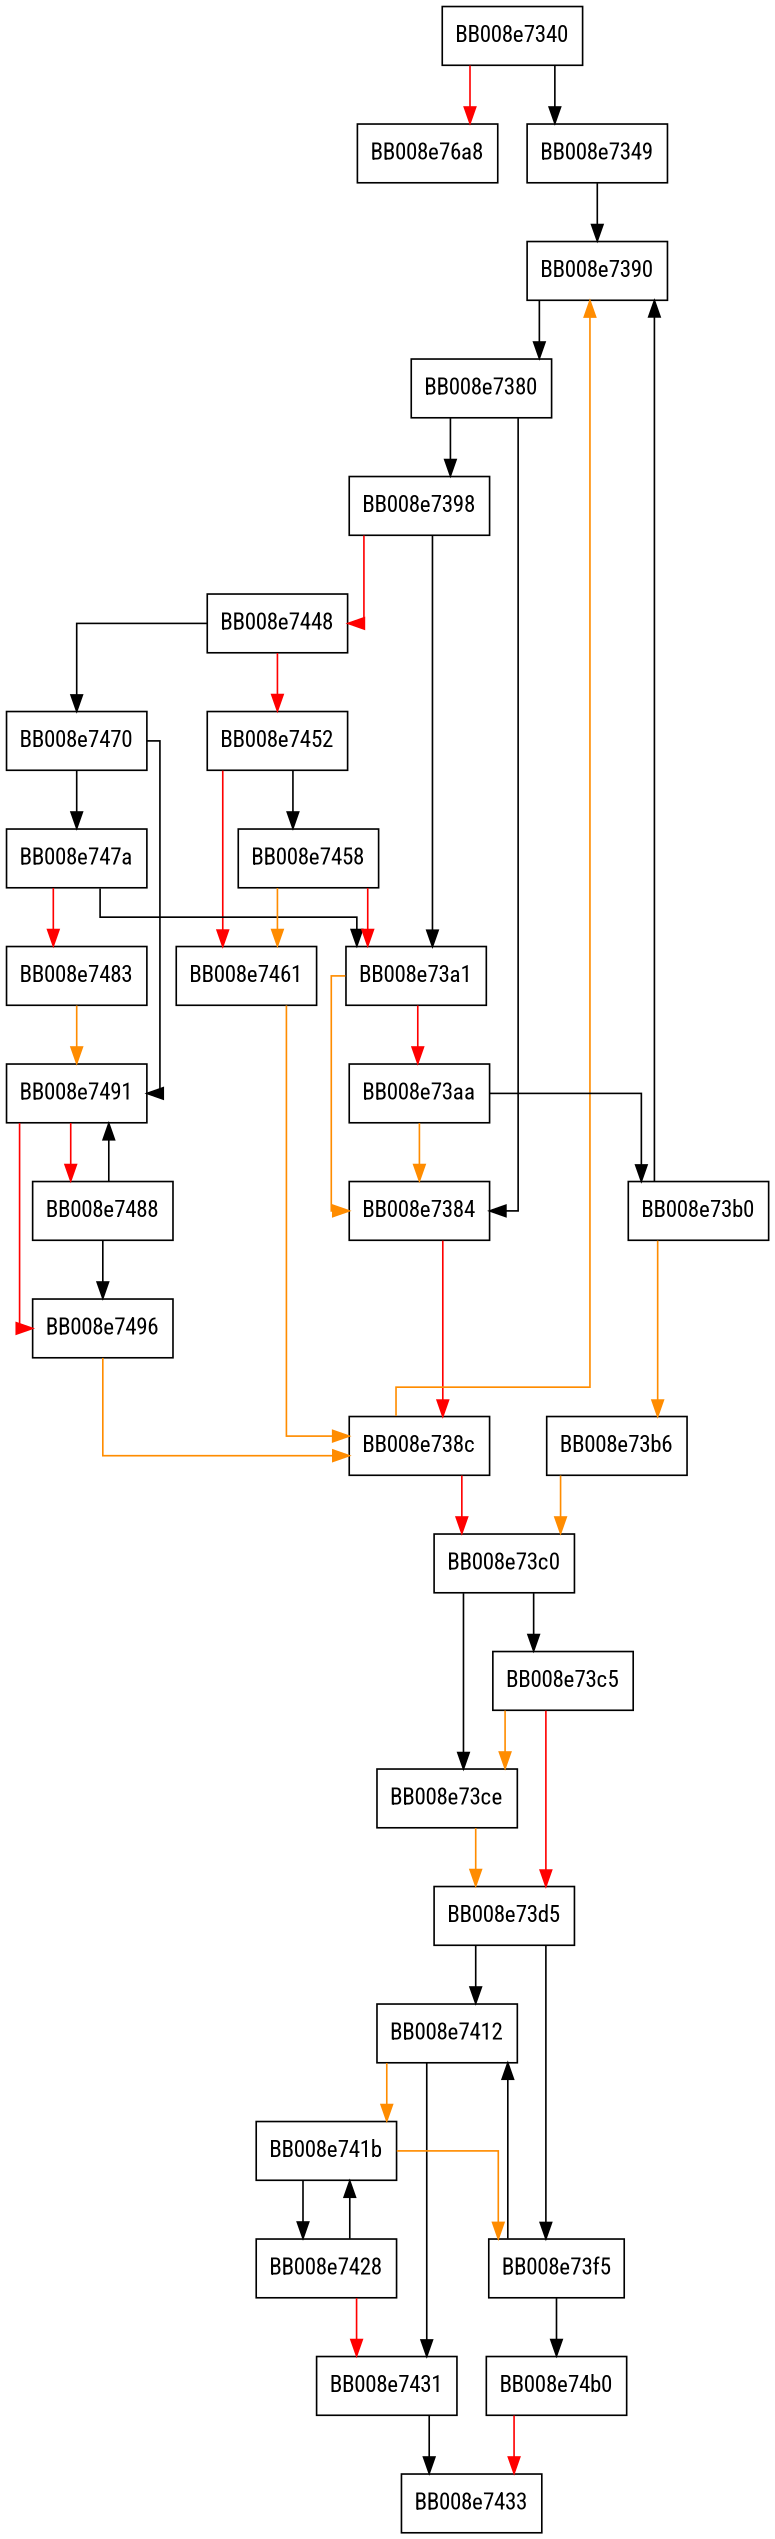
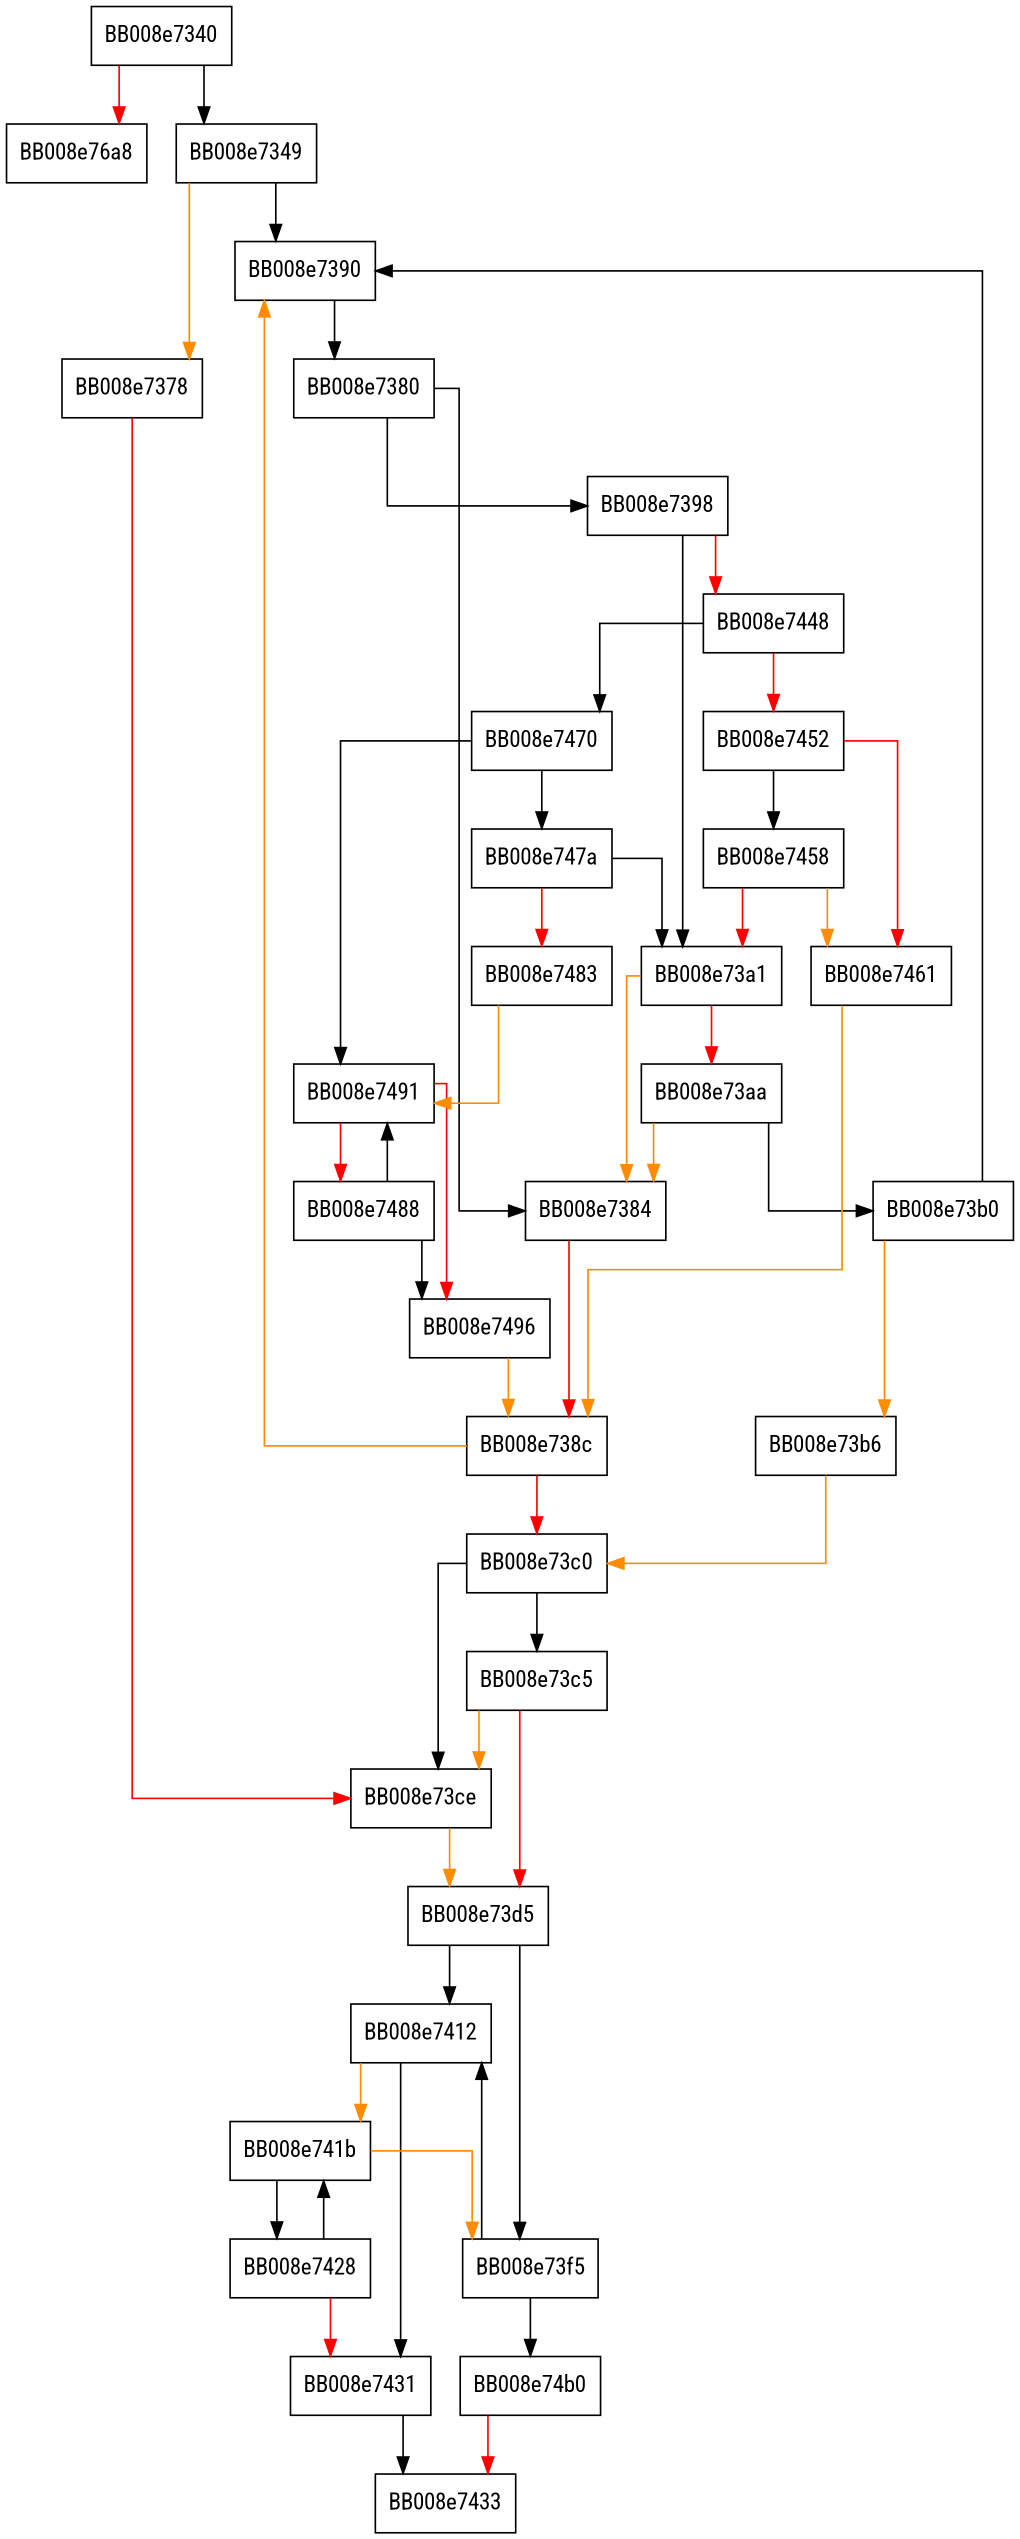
node "BB008e7378": added
